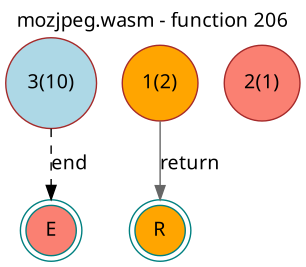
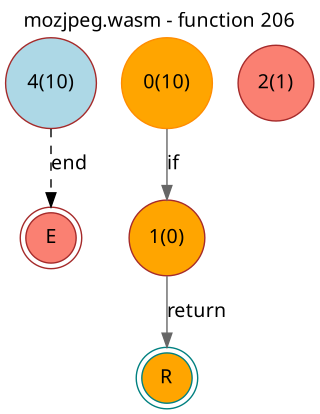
node "3(10)": label "3(10)" -> "4(10)"
node "1(2)": label "1(2)" -> "1(0)"
node "0(10)": added
node "E": color teal -> brown
